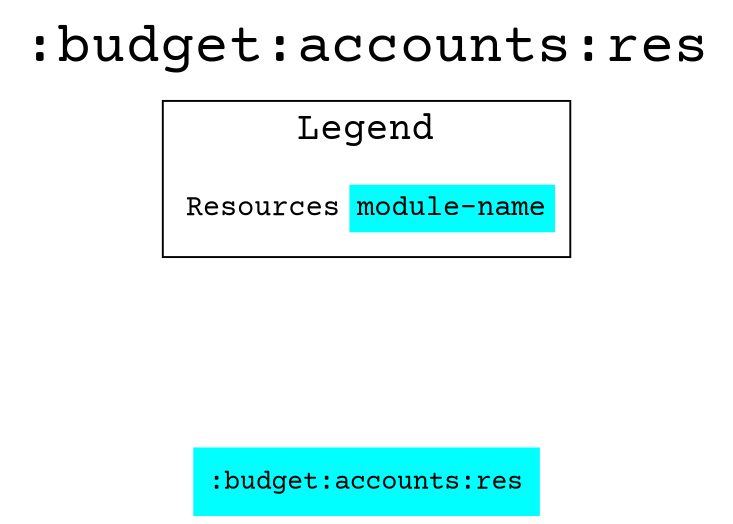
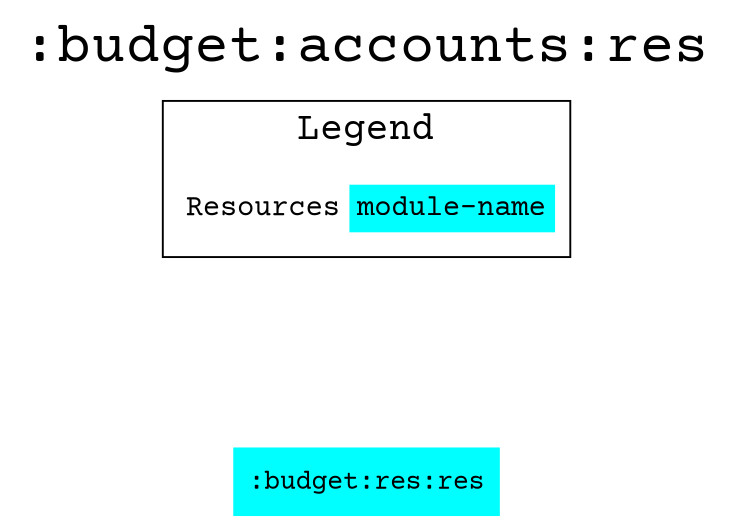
node ":budget:accounts:res": label ":budget:accounts:res" -> ":budget:res:res"
